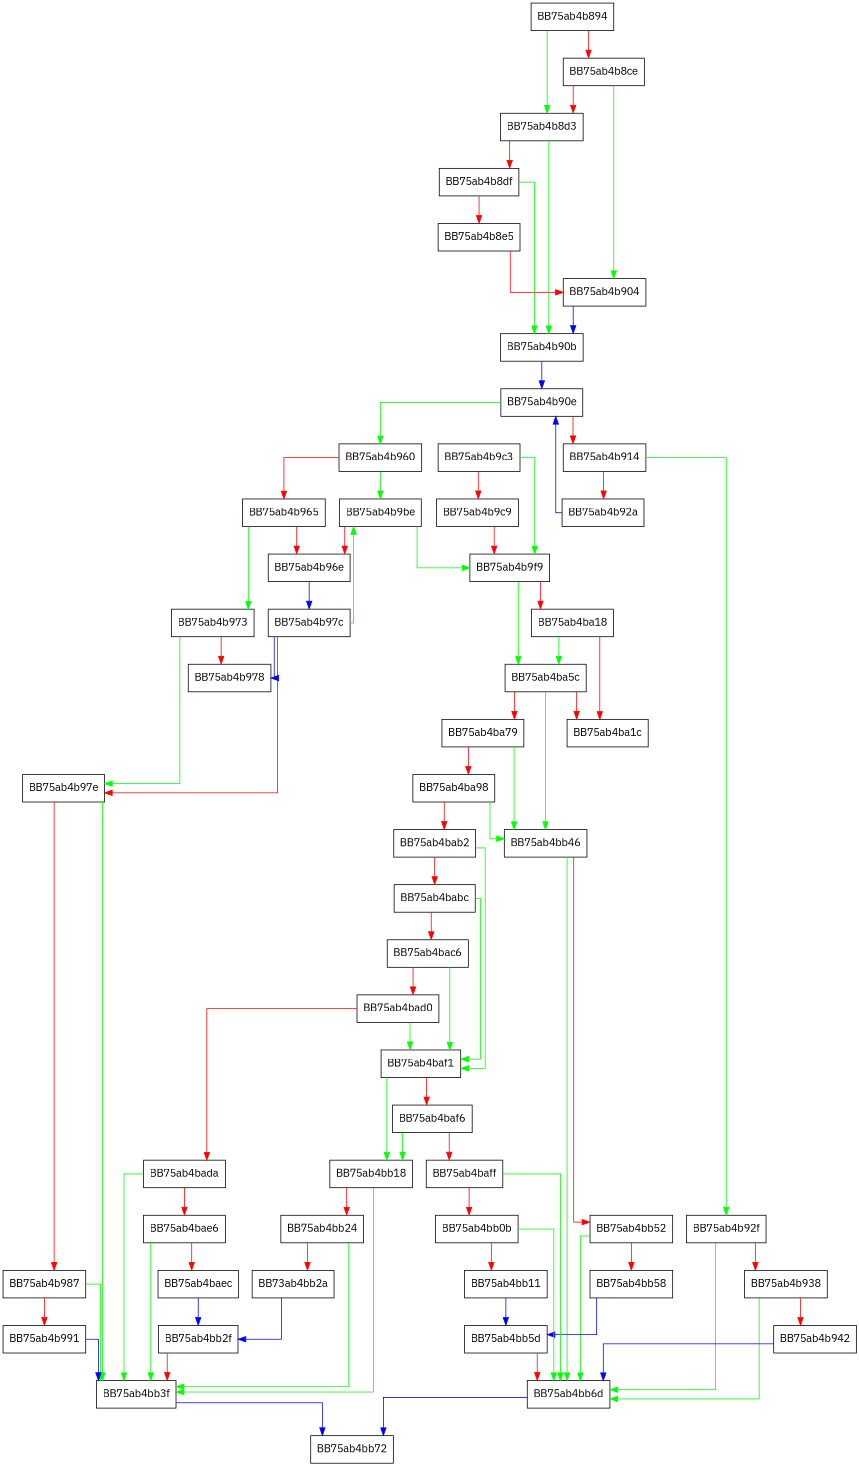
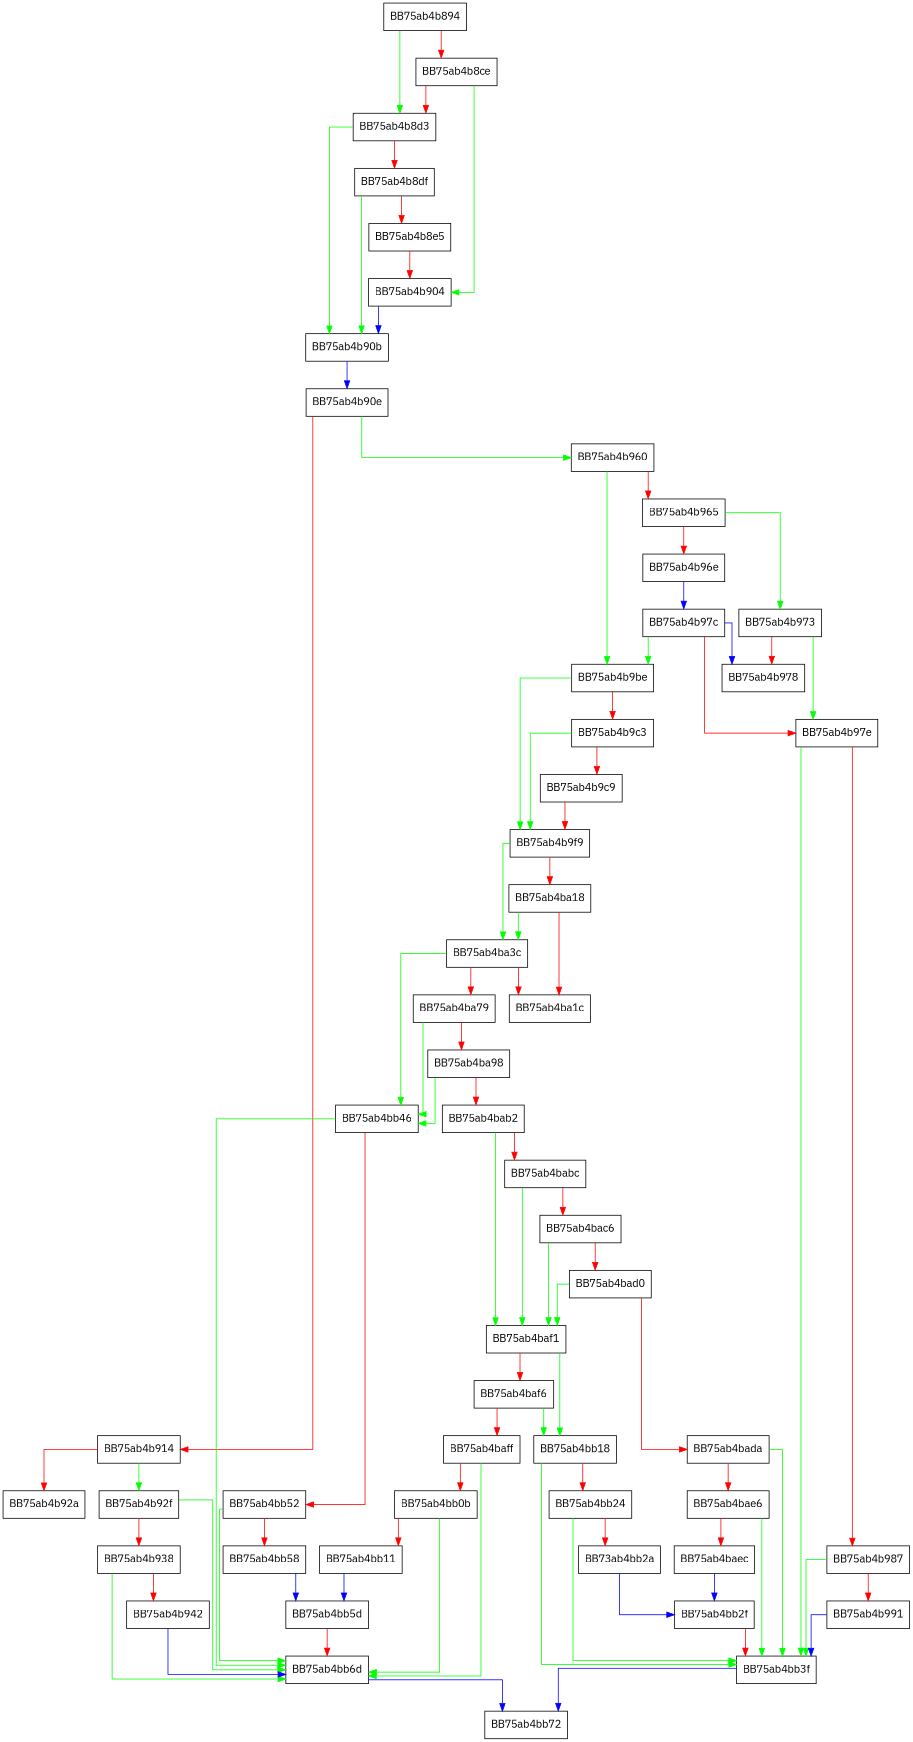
edge "BB75ab4b92a" -> "BB75ab4b90e": removed
edge "BB75ab4b9be" -> "BB75ab4b96e": now "BB75ab4b9be" -> "BB75ab4b9c3"
node "BB75ab4ba5c": label "BB75ab4ba5c" -> "BB75ab4ba3c"
